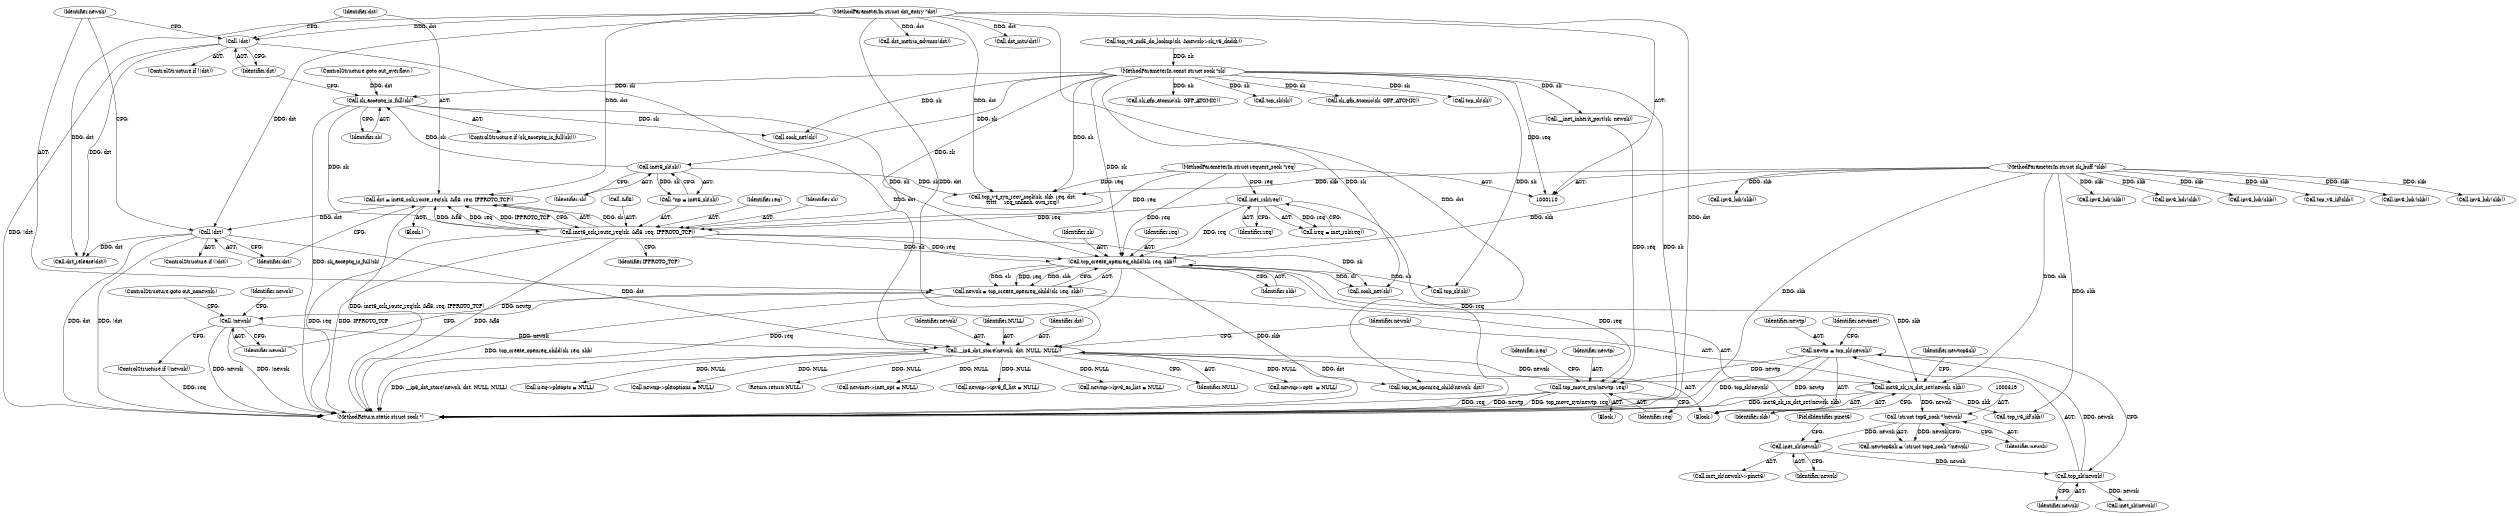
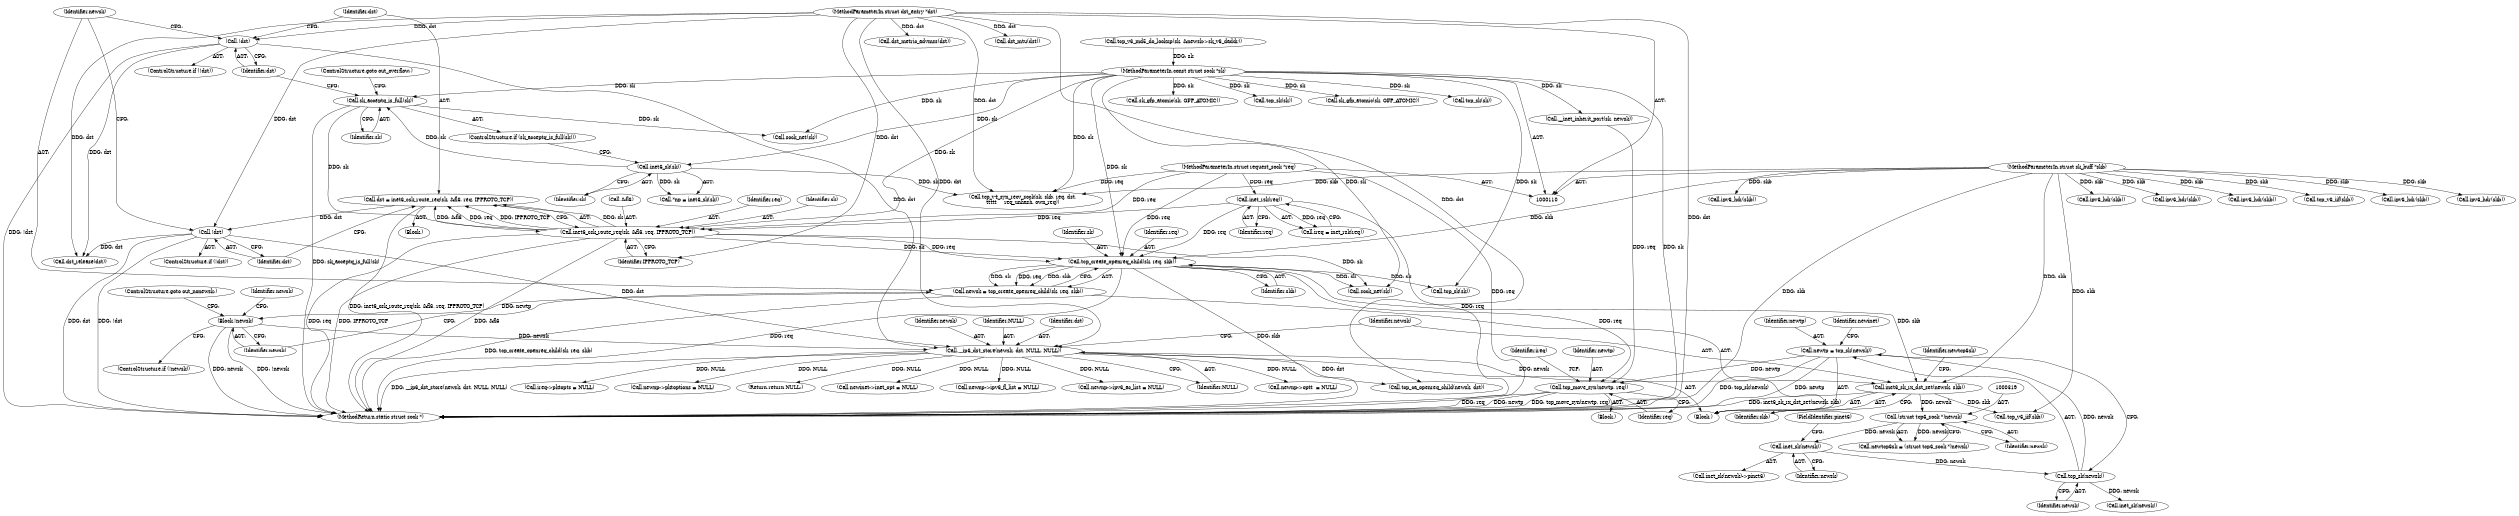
edge "(MethodParameterIn,struct dst_entry *dst)" -> "(Call,dst = inet6_csk_route_req(sk, &fl6, req, IPPROTO_TCP))": now "(MethodParameterIn,struct dst_entry *dst)" -> "(Identifier,IPPROTO_TCP)"
edge "(ControlStructure,goto out_overflow;)" -> "(Call,sk_acceptq_is_full(sk))": label "DDG: dst" -> "CFG: "
edge "(Call,sk_acceptq_is_full(sk))" -> "(Call,tcp_create_openreq_child(sk, req, skb))": removed, label "DDG: sk"
edge "(MethodParameterIn,const struct sock *sk)" -> "1000110": label "DDG: req" -> "AST: "
edge "(Call,*np = inet6_sk(sk))" -> "(Call,inet6_sk(sk))": now "(ControlStructure,if (sk_acceptq_is_full(sk)))" -> "(Call,inet6_sk(sk))"
edge "(Call,*np = inet6_sk(sk))" -> "(Call,inet6_csk_route_req(sk, &fl6, req, IPPROTO_TCP))": now "(Identifier,IPPROTO_TCP)" -> "(Call,inet6_csk_route_req(sk, &fl6, req, IPPROTO_TCP))"
node "(Call,!newsk)": label "(Call,!newsk)" -> "(Block,!newsk)"
edge "(Identifier,ireq)" -> "(Call,tcp_move_syn(newtp, req))": label "CFG: " -> "TCP: "
edge "(ControlStructure,if (!newsk))" -> "(MethodReturn,static struct sock *)": now "(MethodParameterIn,struct request_sock *req)" -> "(MethodReturn,static struct sock *)"
